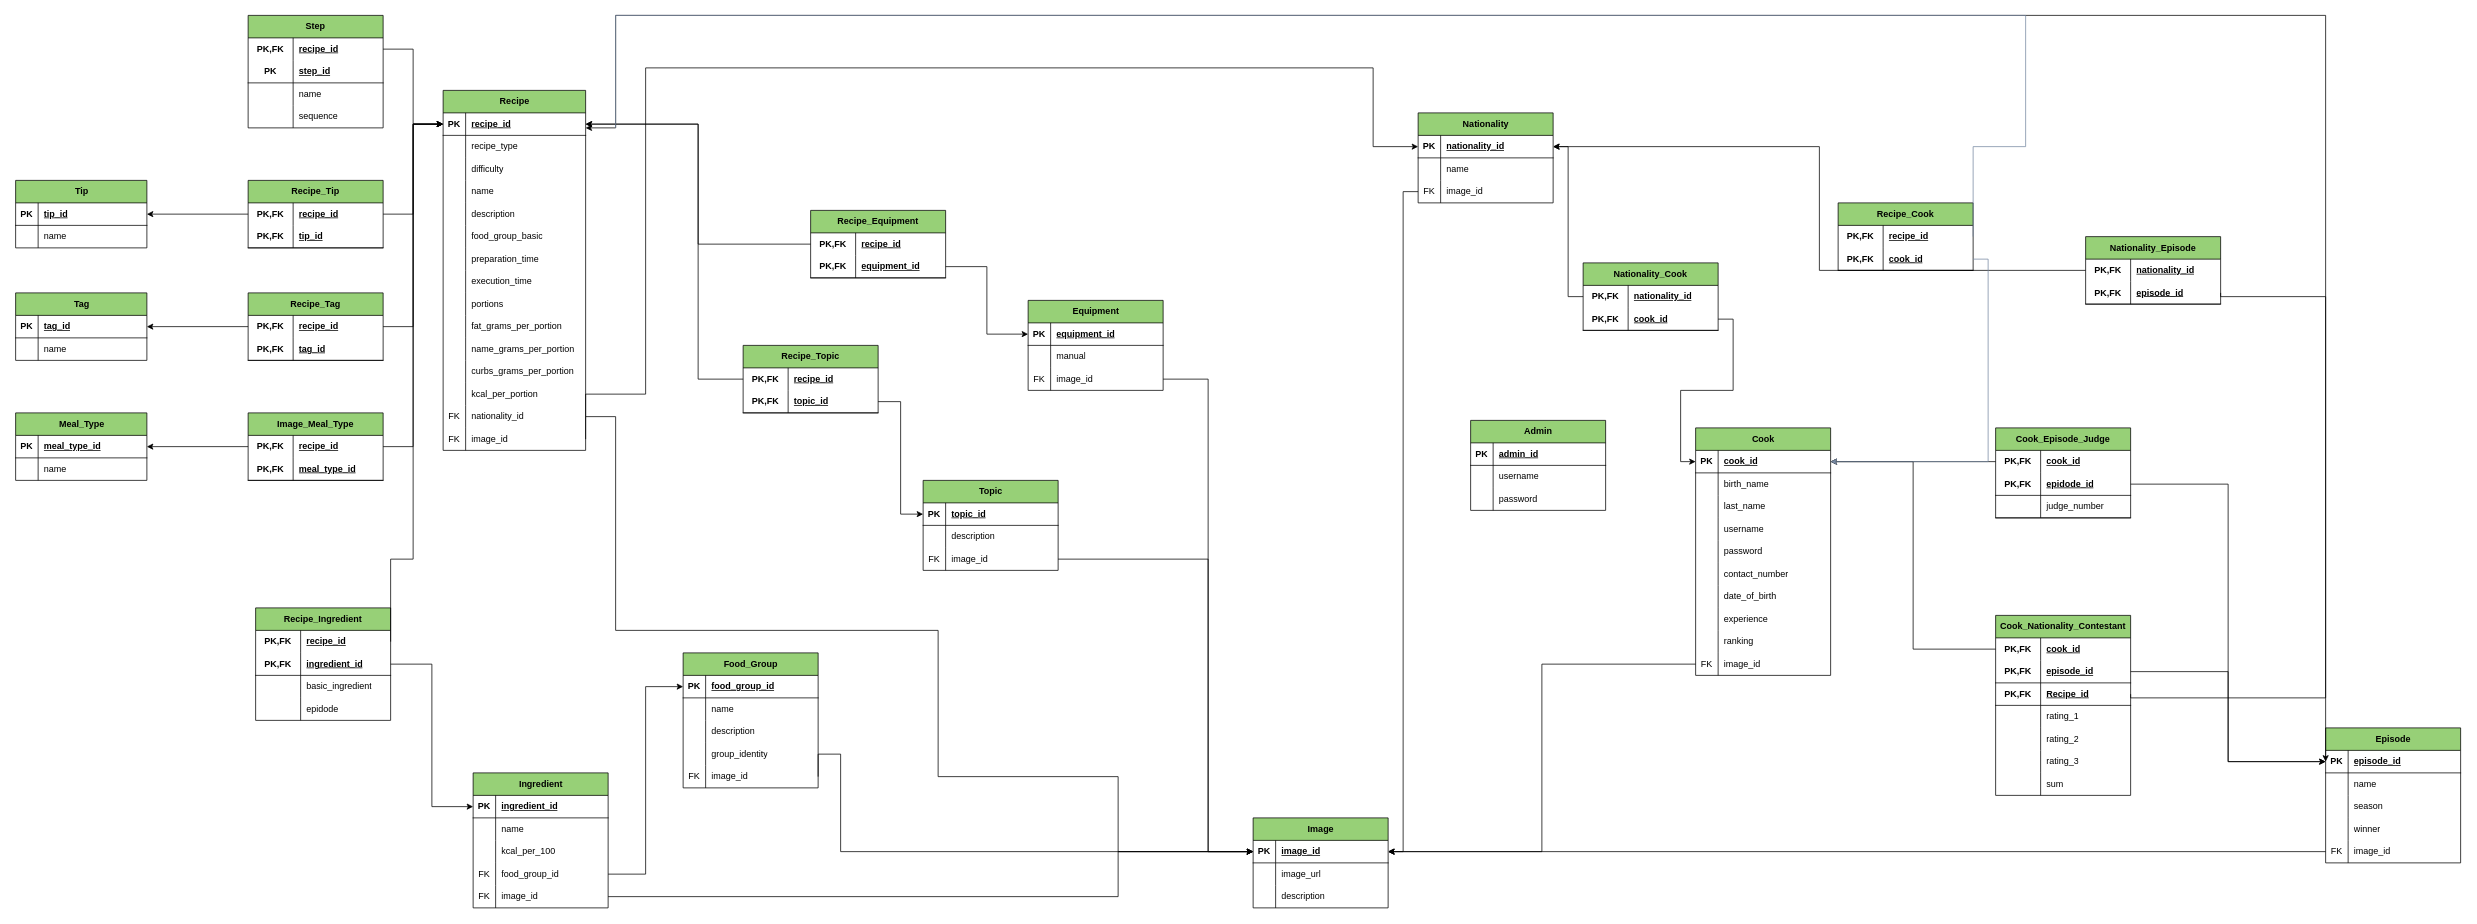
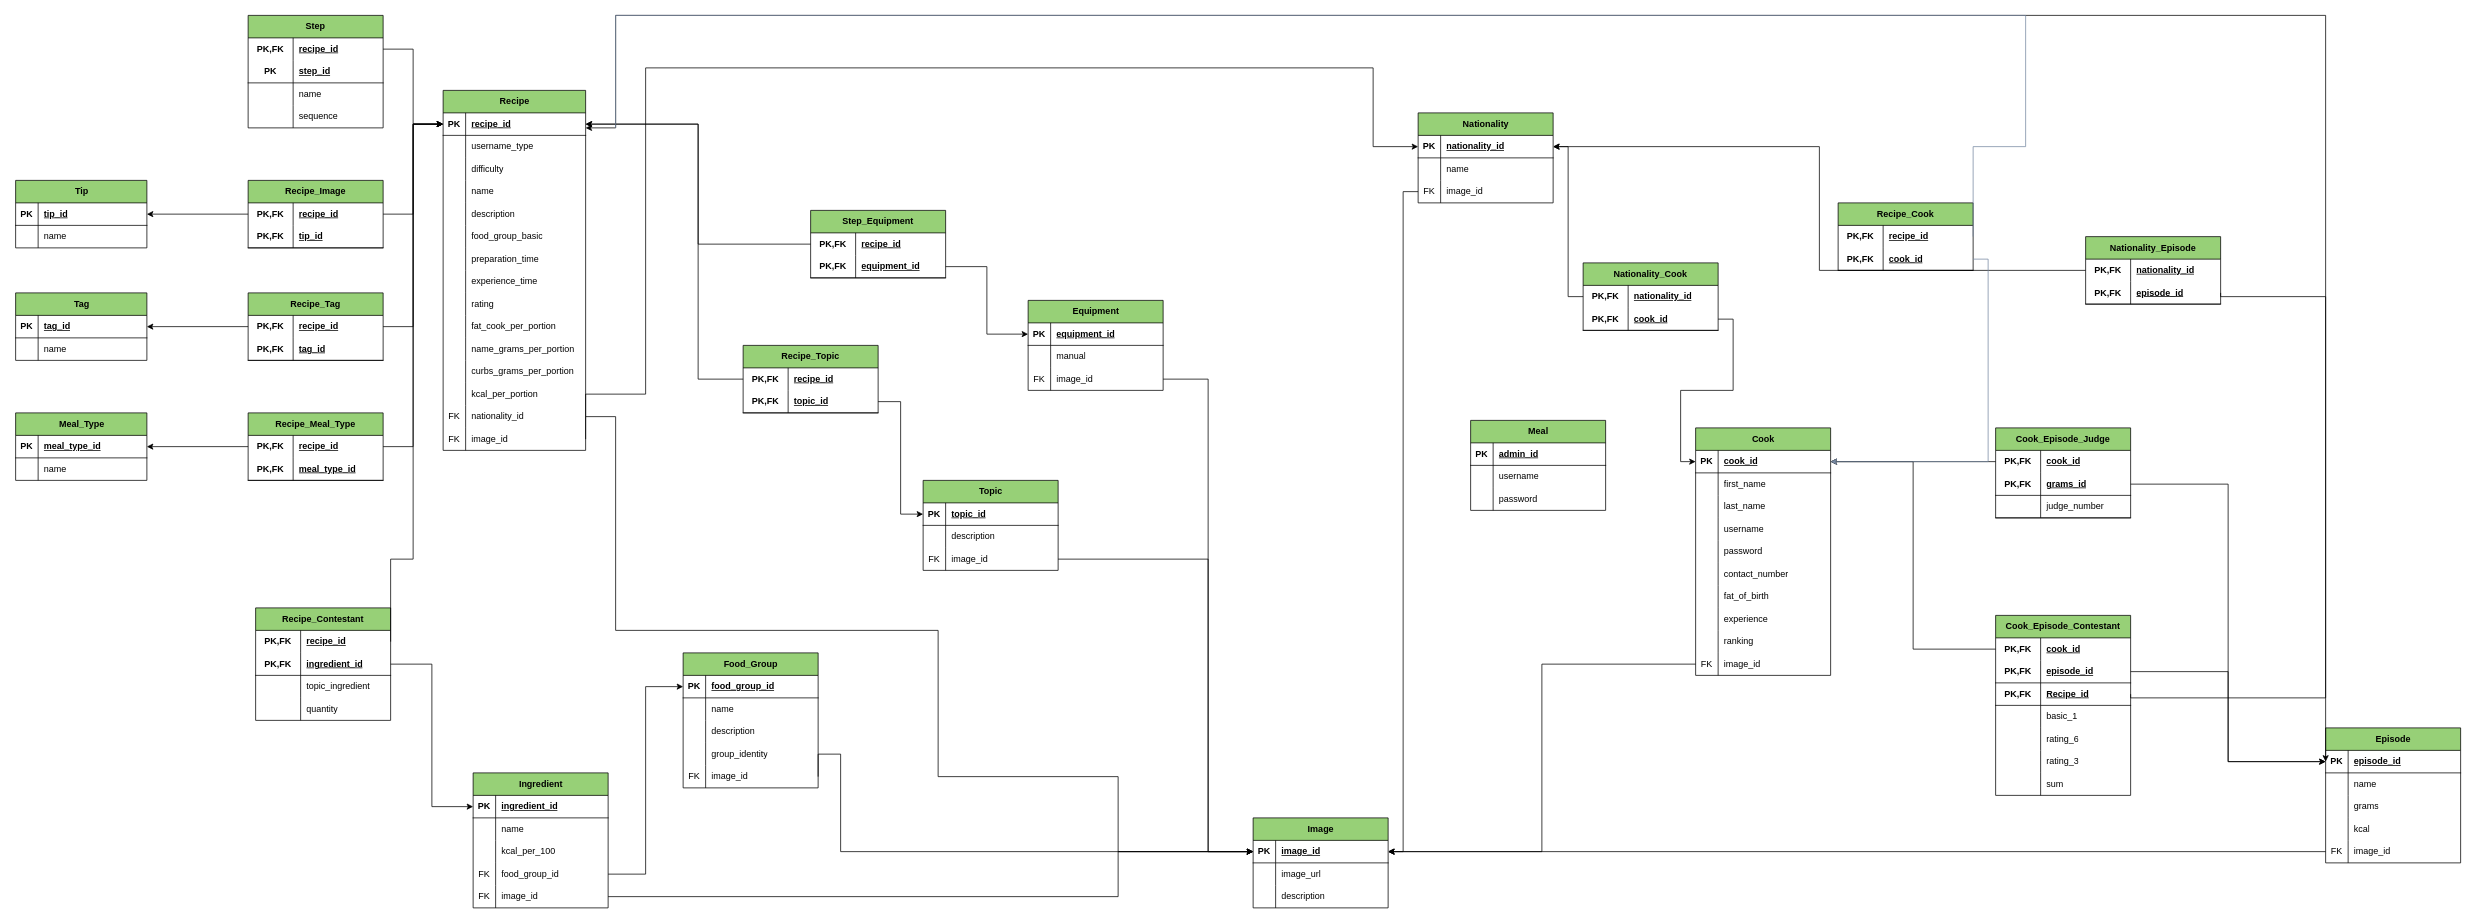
node "recipe_type": label "recipe_type" -> "username_type"
node "Recipe_Tip": label "Recipe_Tip" -> "Recipe_Image"
node "Recipe_Equipment": label "Recipe_Equipment" -> "Step_Equipment"
node "execution_time": label "execution_time" -> "experience_time"
node "portions": label "portions" -> "rating"
node "fat_grams_per_portion": label "fat_grams_per_portion" -> "fat_cook_per_portion"
node "Image_Meal_Type": label "Image_Meal_Type" -> "Recipe_Meal_Type"
node "Admin": label "Admin" -> "Meal"
node "birth_name": label "birth_name" -> "first_name"
node "epidode_id": label "epidode_id" -> "grams_id"
node "date_of_birth": label "date_of_birth" -> "fat_of_birth"
node "Recipe_Ingredient": label "Recipe_Ingredient" -> "Recipe_Contestant"
node "Cook_Nationality_Contestant": label "Cook_Nationality_Contestant" -> "Cook_Episode_Contestant"
node "basic_ingredient": label "basic_ingredient" -> "topic_ingredient"
node "epidode": label "epidode" -> "quantity"
node "rating_1": label "rating_1" -> "basic_1"
node "rating_2": label "rating_2" -> "rating_6"
node "season": label "season" -> "grams"
node "winner": label "winner" -> "kcal"
